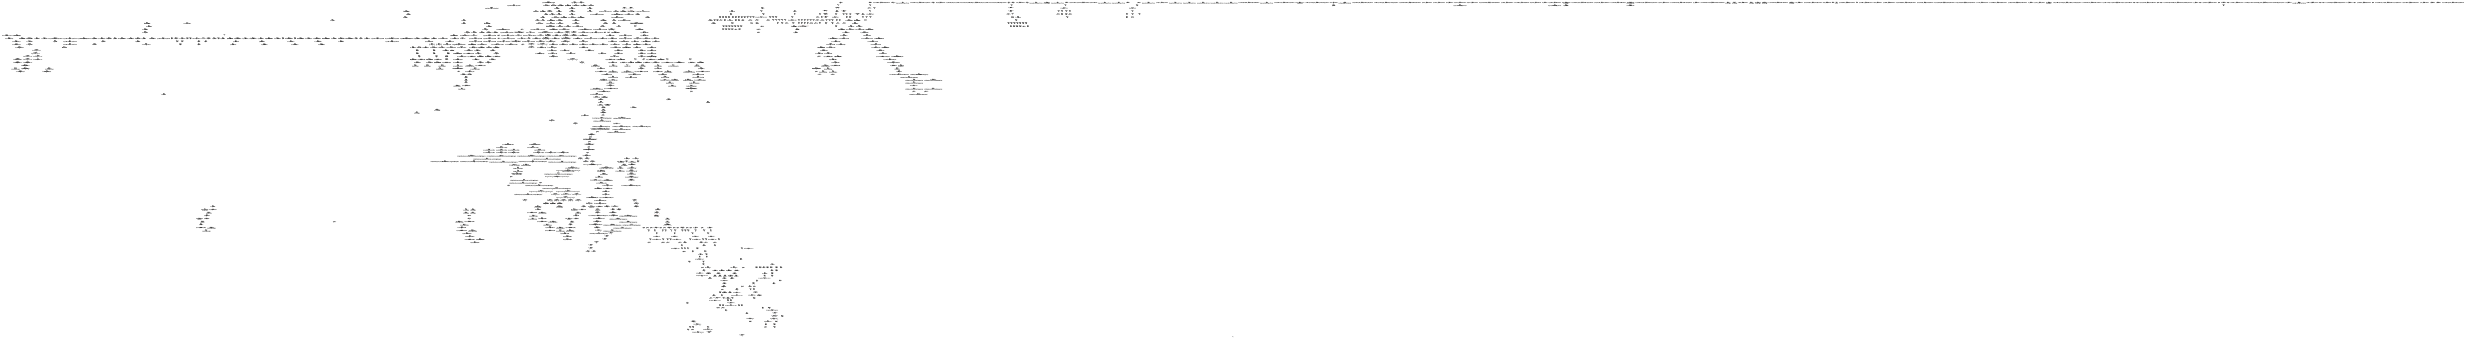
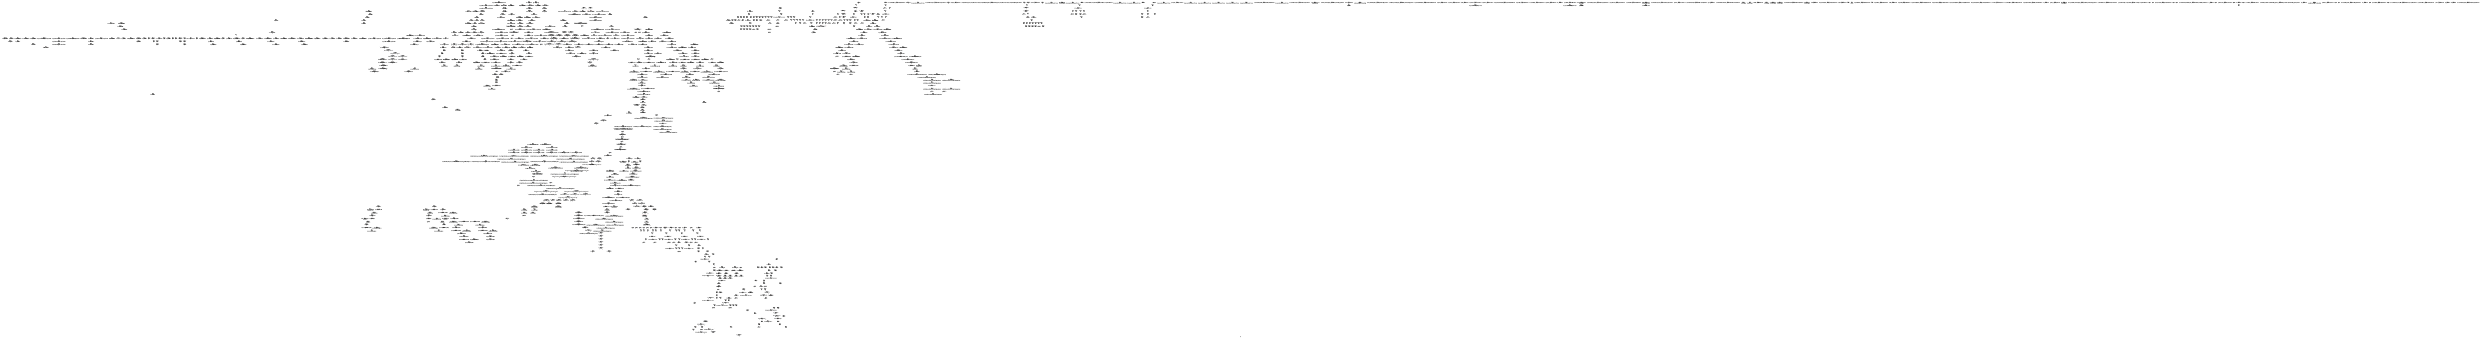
node "NodeID: 1473": added
